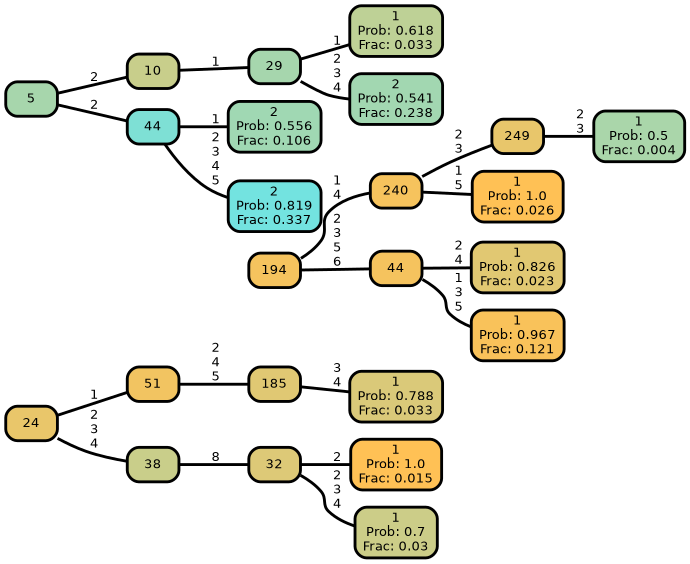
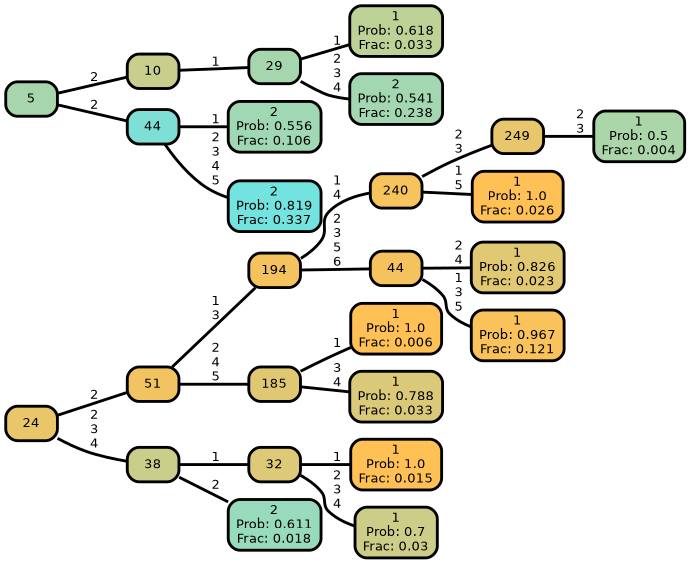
edge "194" -- "51": added, label "1 3"
node "1 Prob: 1.0 Frac: 0.006": added
edge "51" -- "24": label " 1" -> " 2"
edge "38" -- "32": label " 8" -> " 1"
edge "32" -- "1 Prob: 1.0 Frac: 0.015": label " 2" -> " 1"
node "2 Prob: 0.611 Frac: 0.018": added
